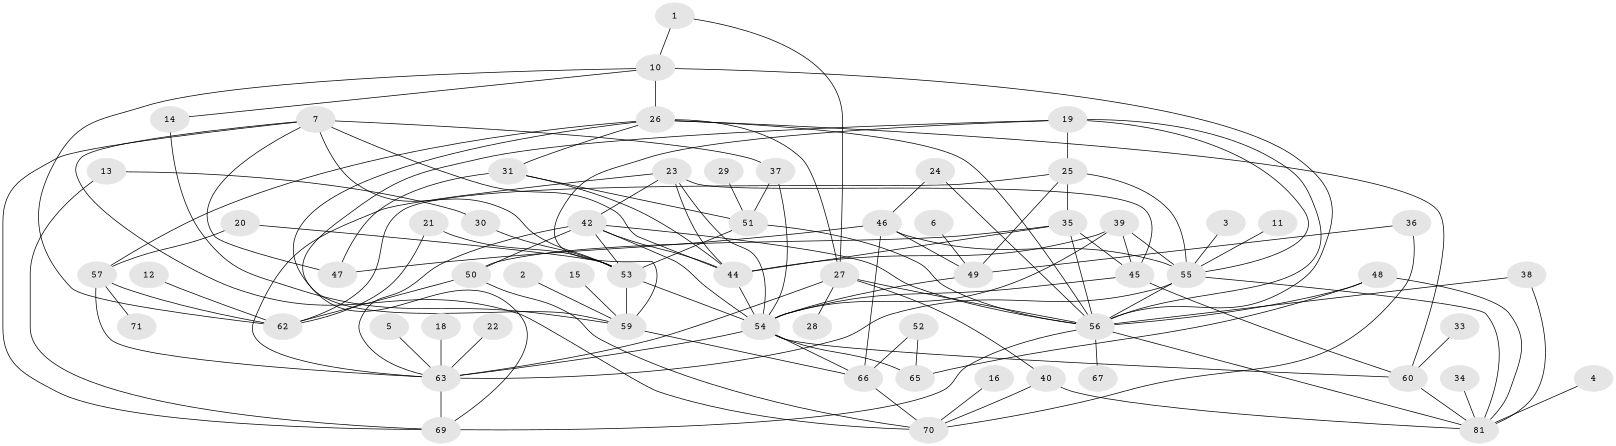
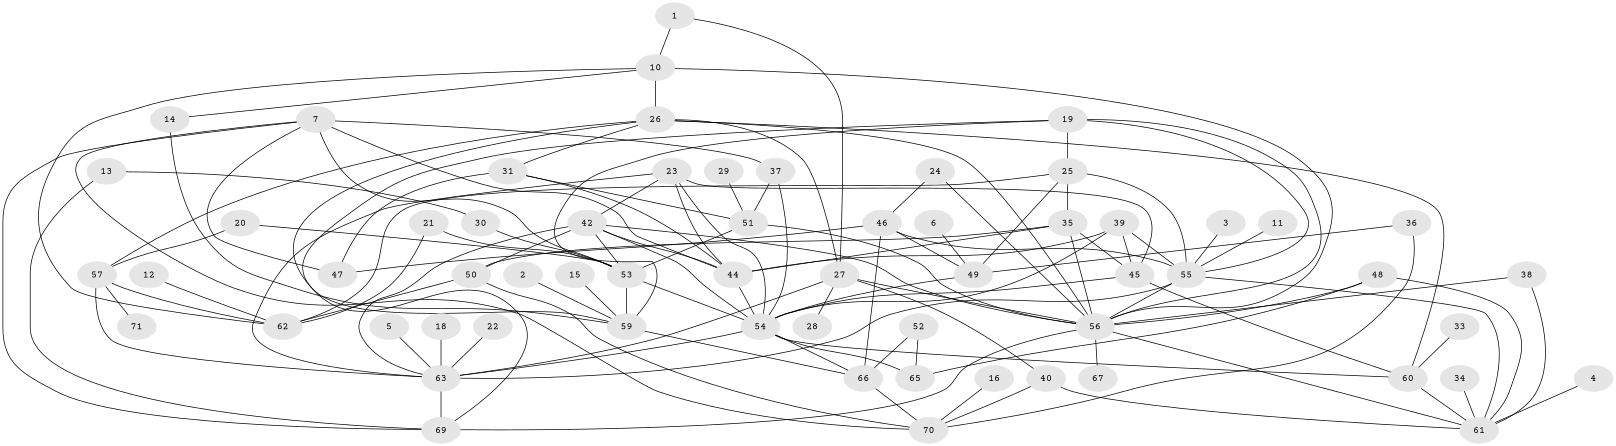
node "81": label "81" -> "61"
